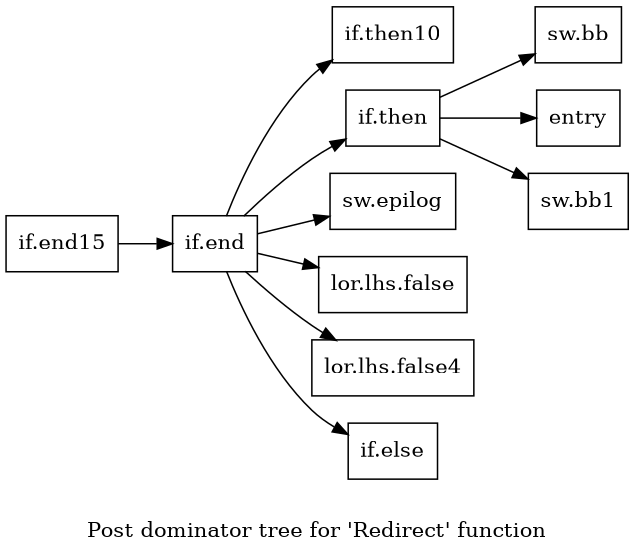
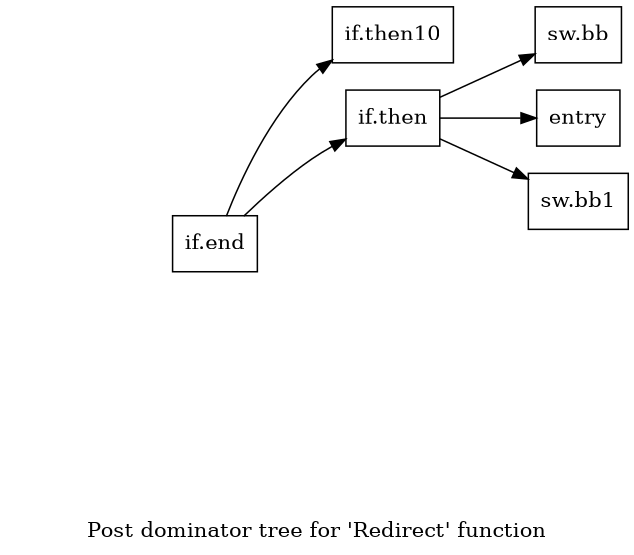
node "sw.epilog": removed
node "if.end15": removed
node "lor.lhs.false": removed
node "lor.lhs.false4": removed
node "if.else": removed
